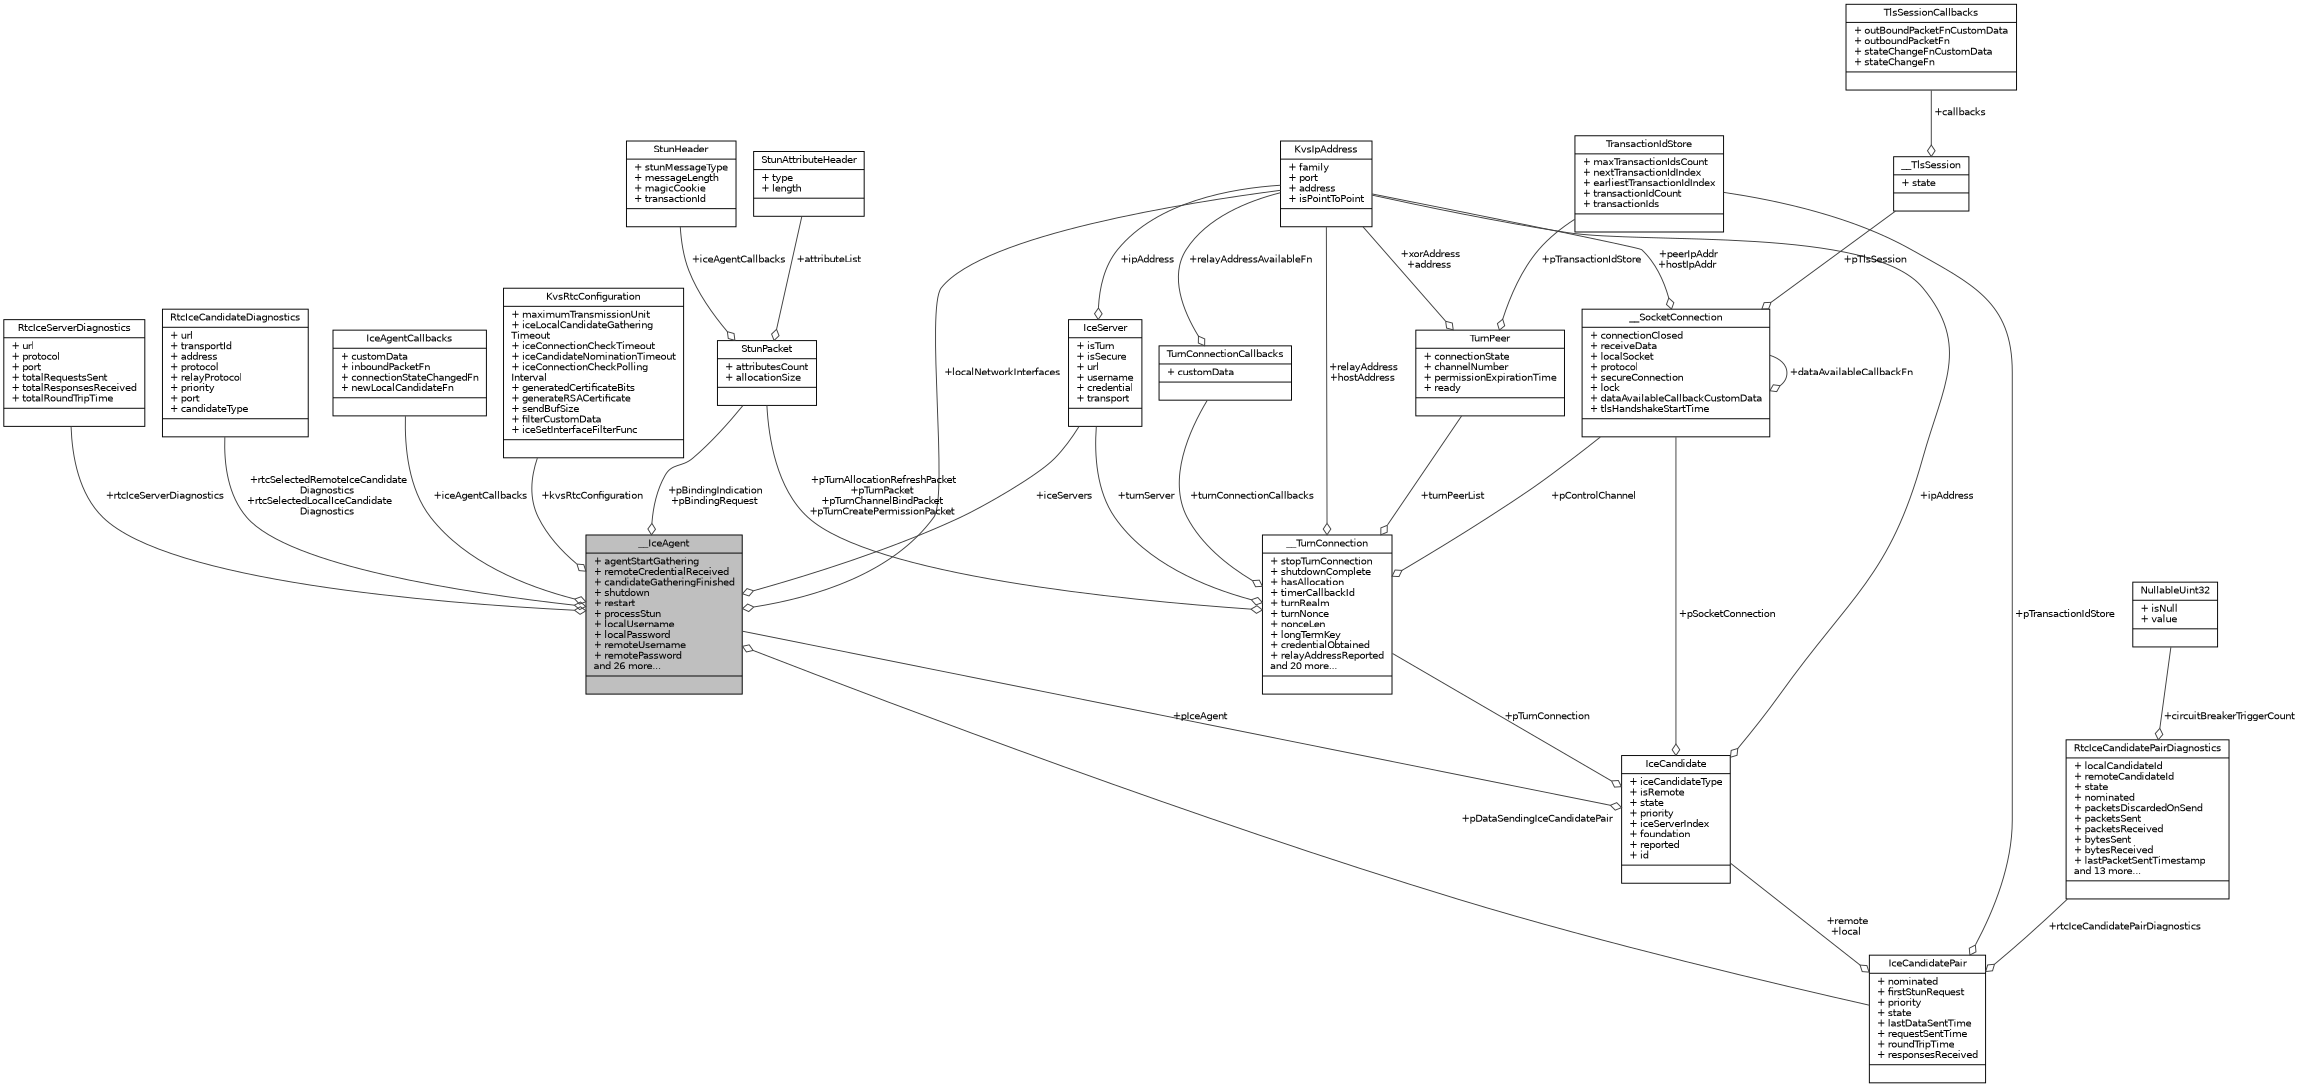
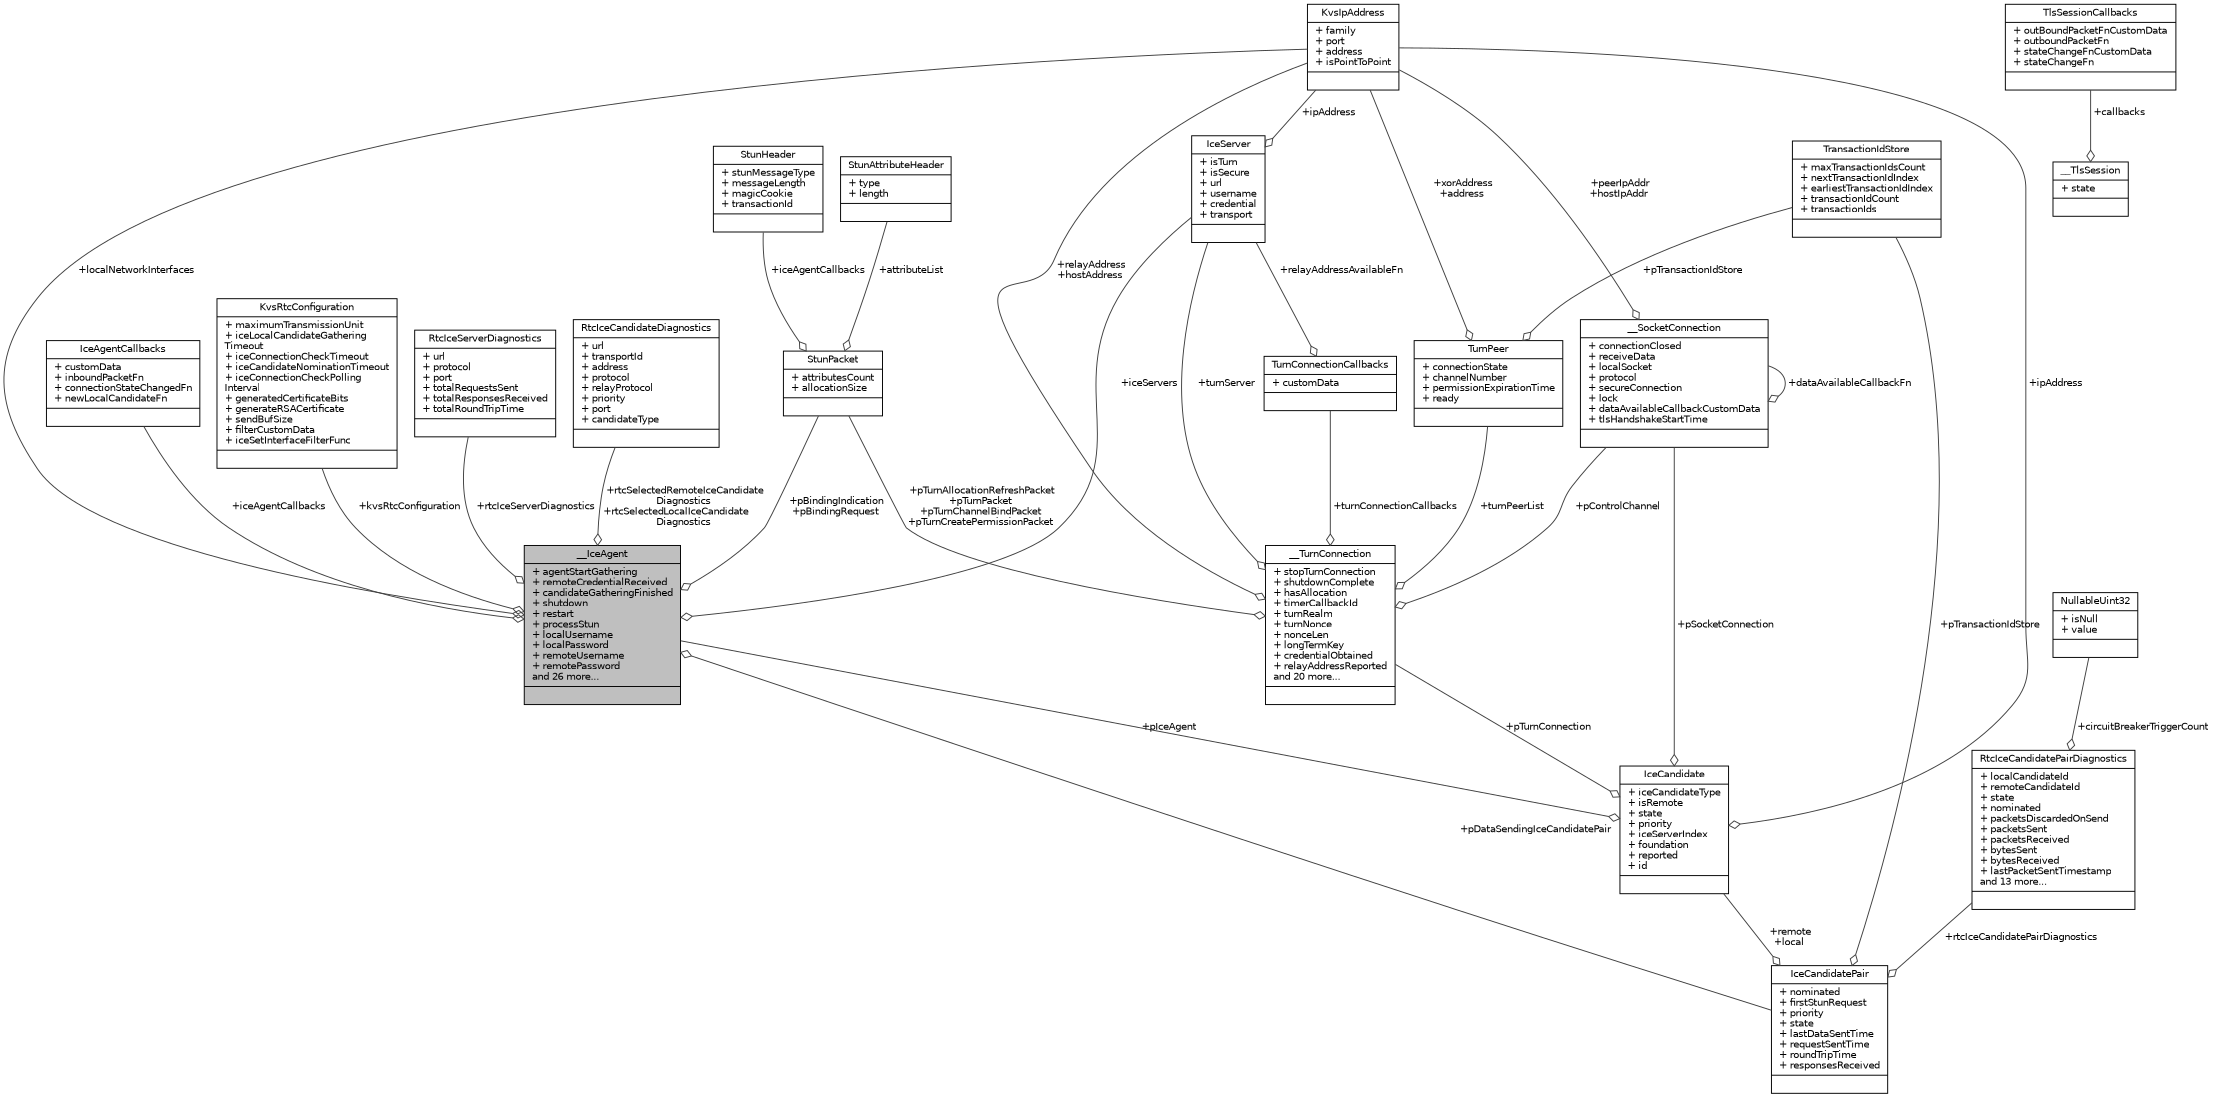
edge "KvsIpAddress" -> "TurnConnectionCallbacks": now "IceServer" -> "TurnConnectionCallbacks"
edge "__TlsSession" -> "__SocketConnection": removed, label "+pTlsSession"
